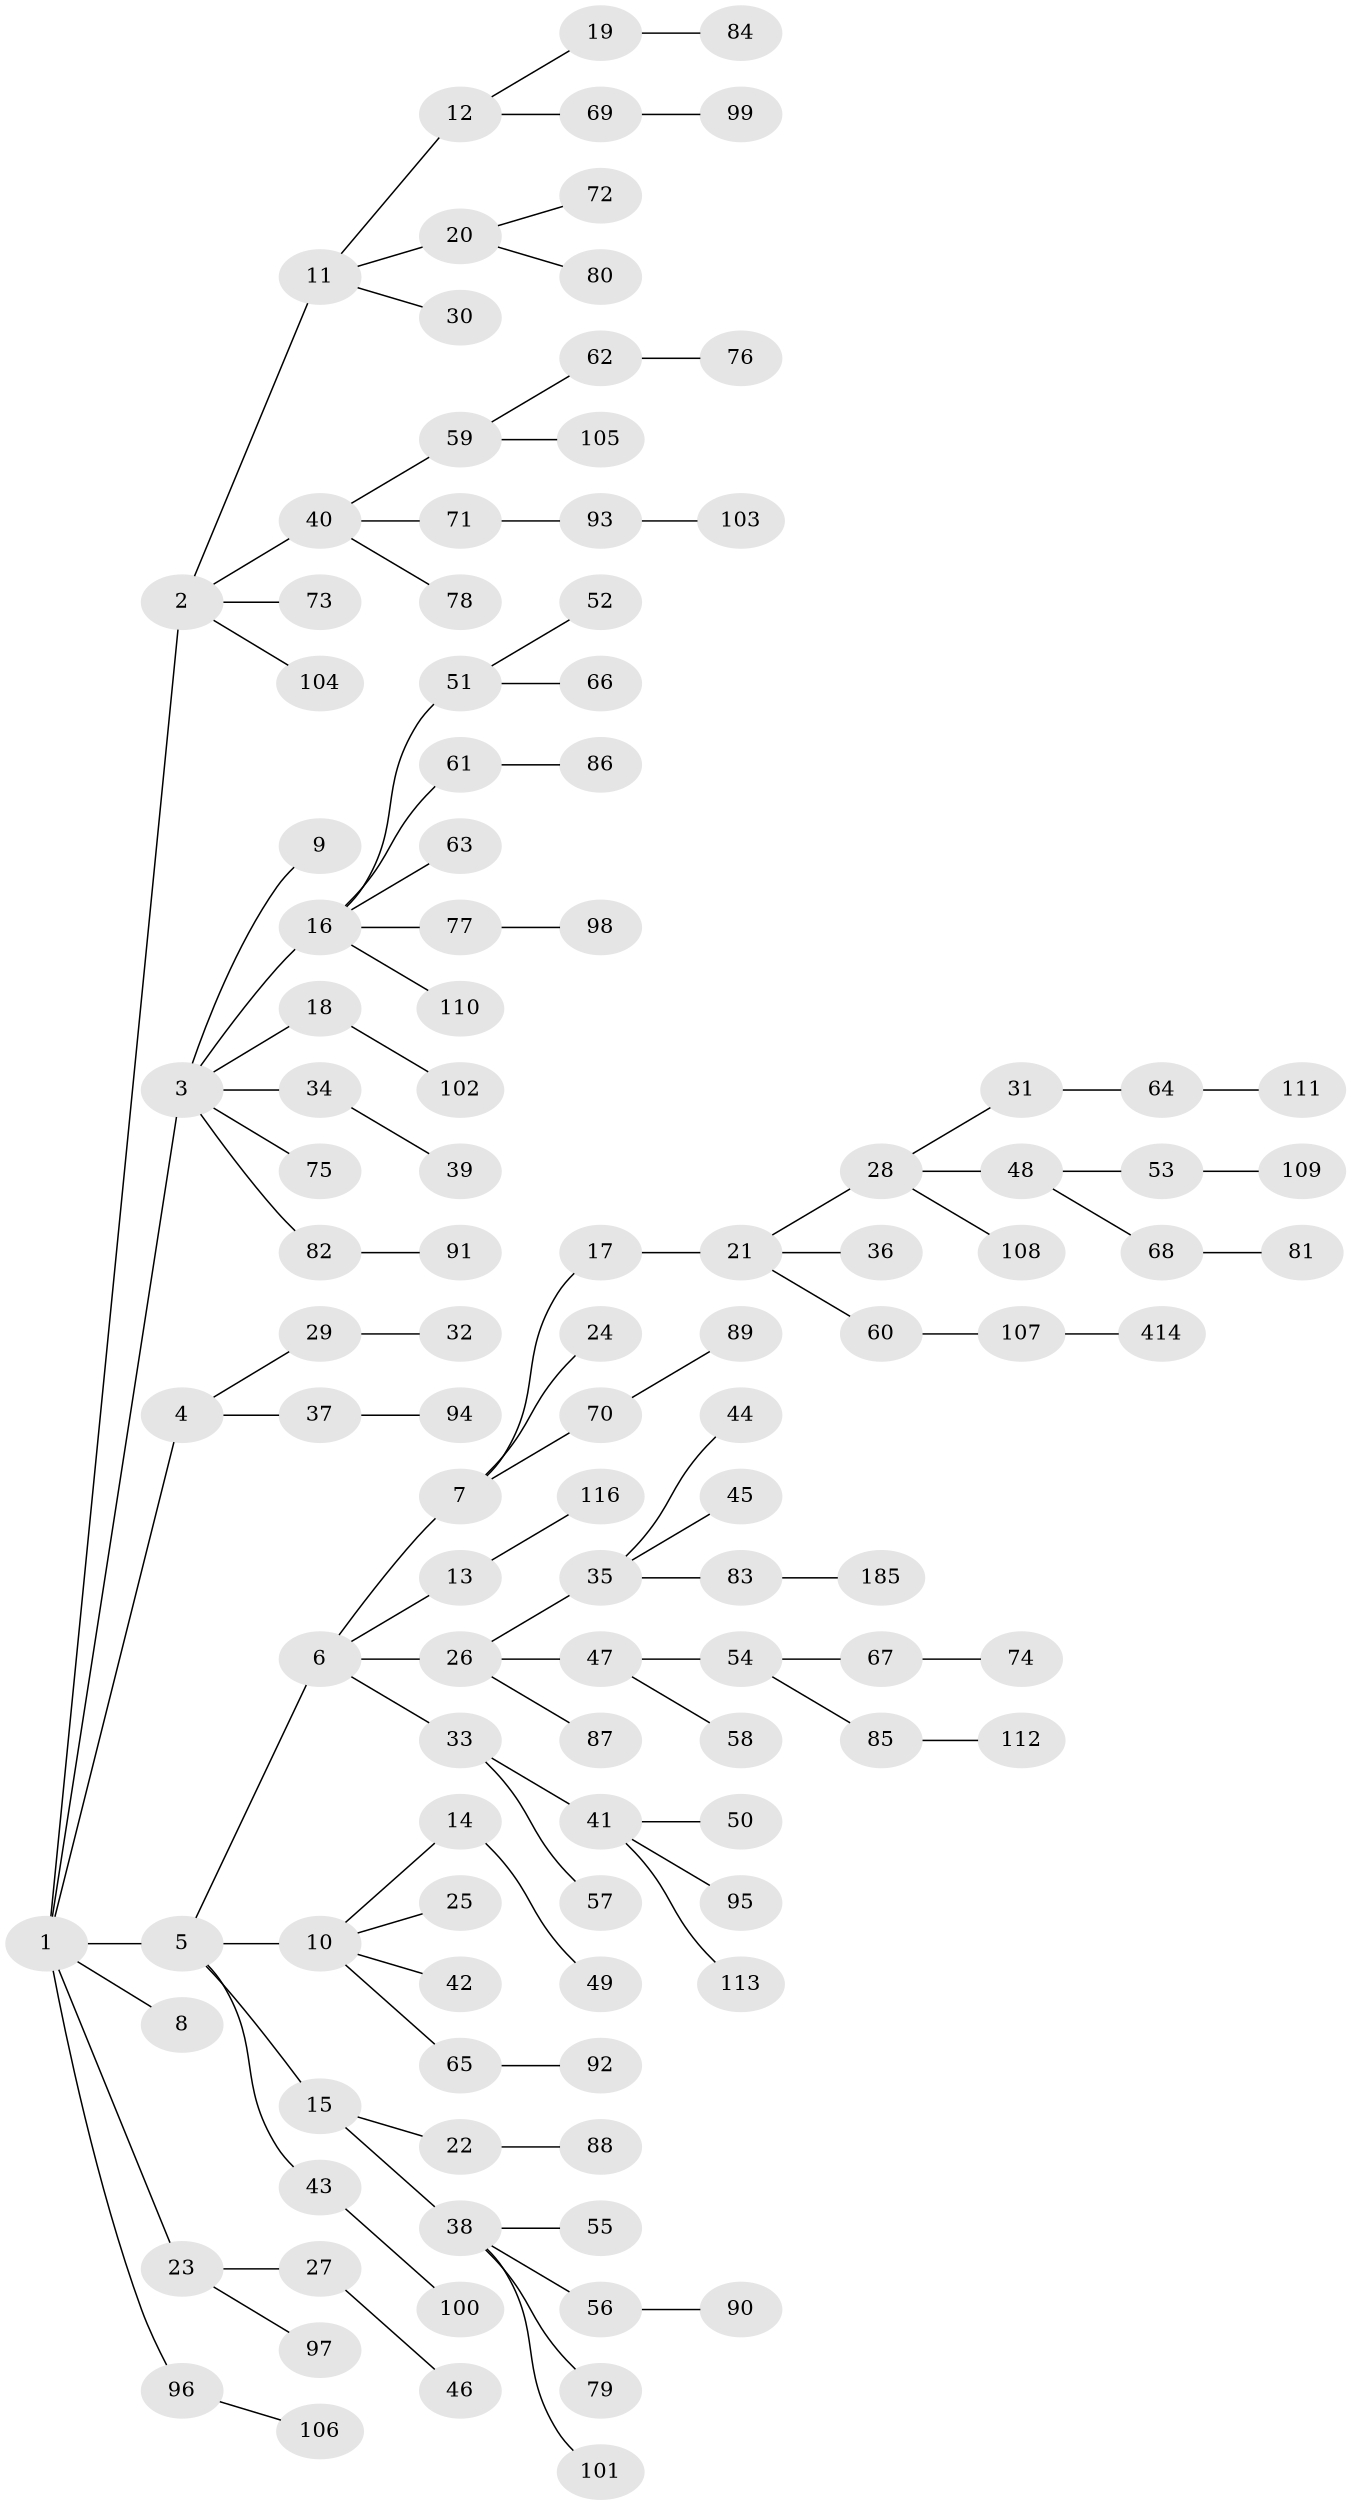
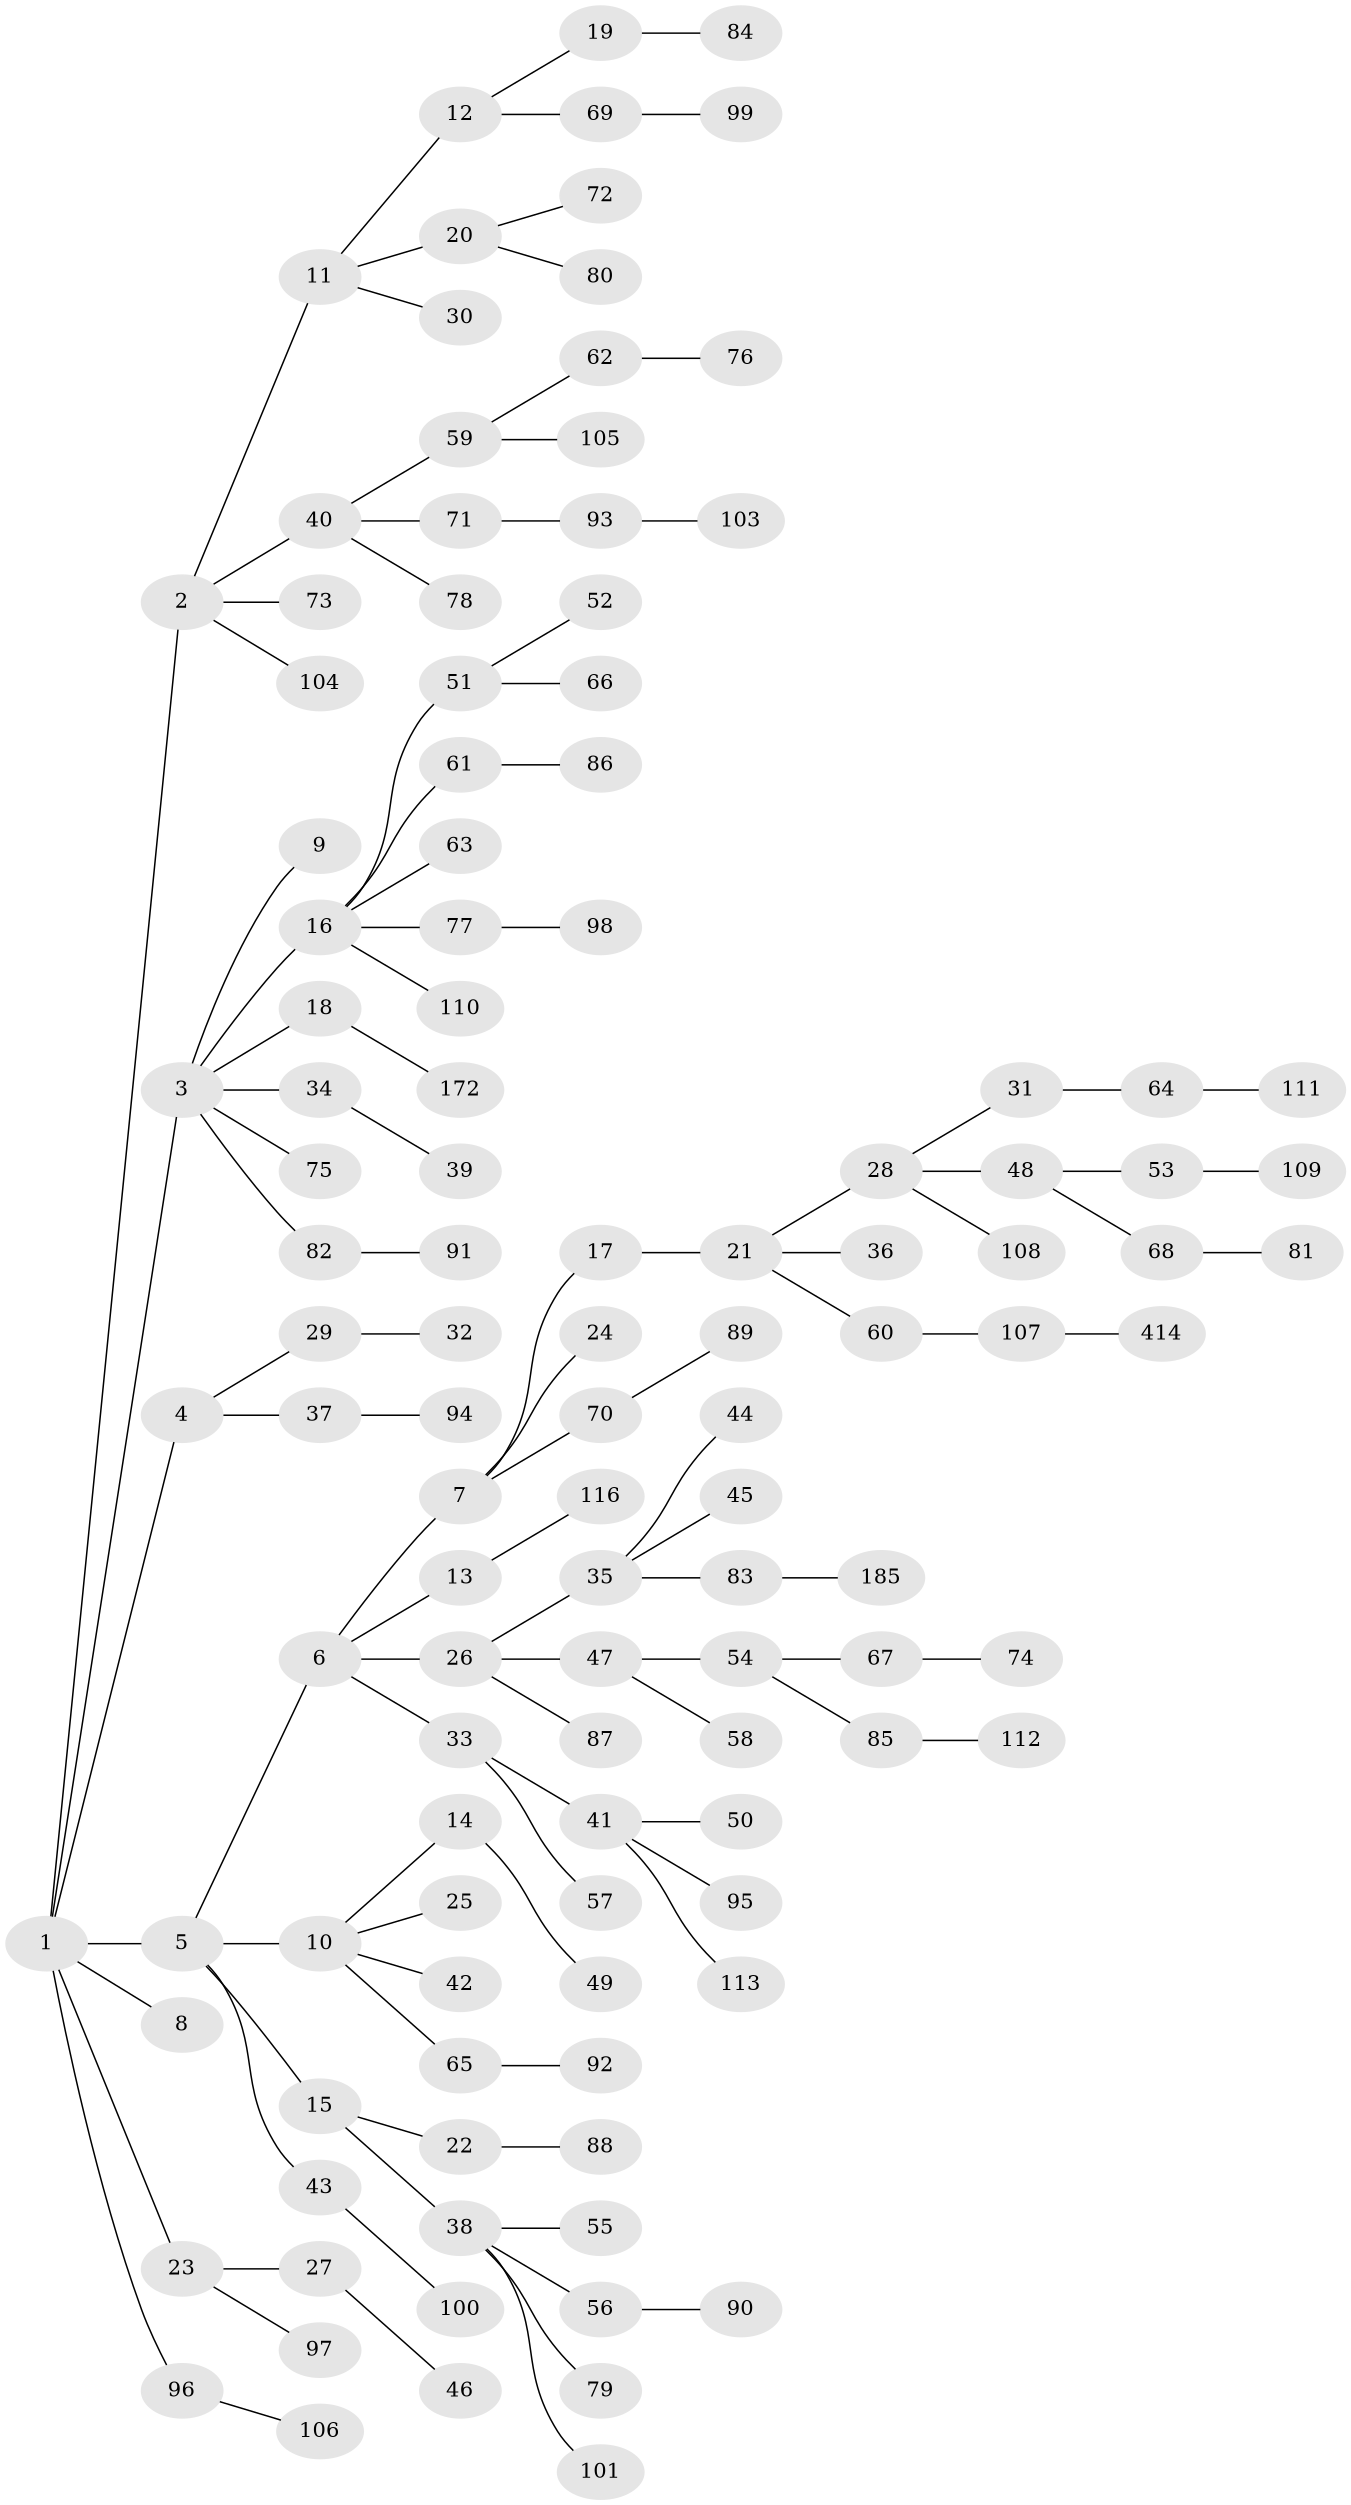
node "102": label "102" -> "172"
